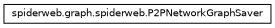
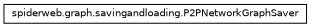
node "spiderweb.graph.spiderweb.P2PNetworkGraphSaver": label "spiderweb.graph.spiderweb.P2PNetworkGraphSaver" -> "spiderweb.graph.savingandloading.P2PNetworkGraphSaver"
